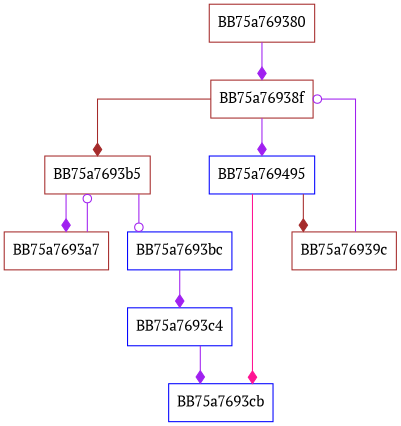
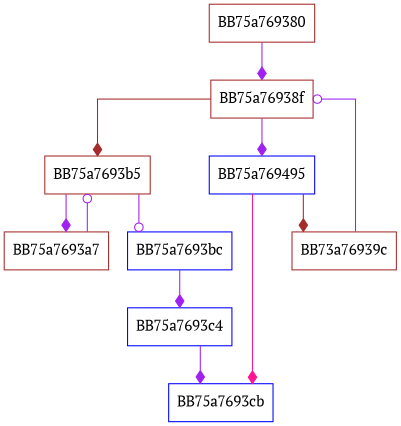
node "BB75a76939c": label "BB75a76939c" -> "BB73a76939c"
